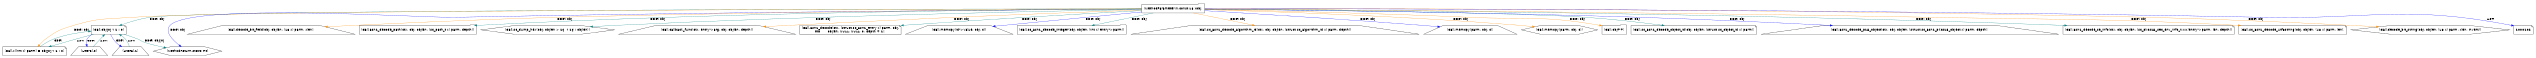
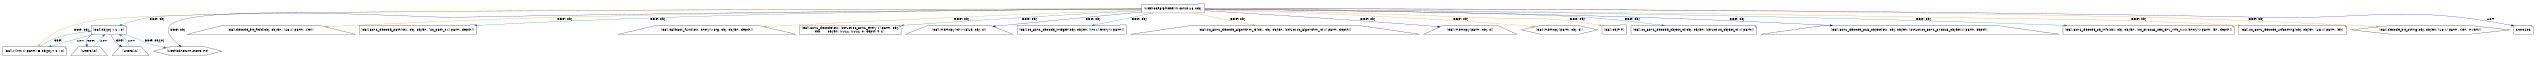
node "(Call,sc_dump_hex(obj, objlen > 16  ? 16 : objlen))": removed
